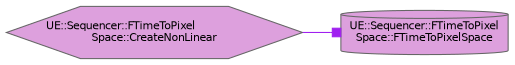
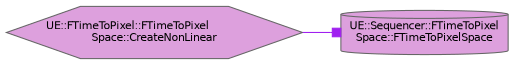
node "UE::Sequencer::FTimeToPixel Space::CreateNonLinear": label "UE::Sequencer::FTimeToPixel Space::CreateNonLinear" -> "UE::FTimeToPixel::FTimeToPixel Space::CreateNonLinear"
